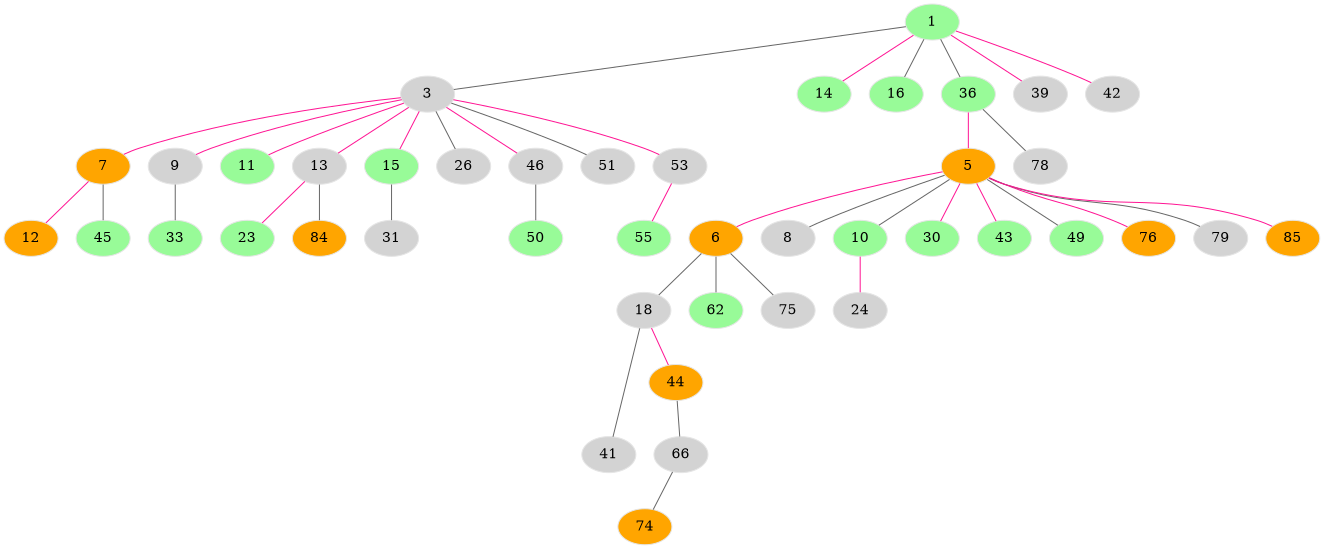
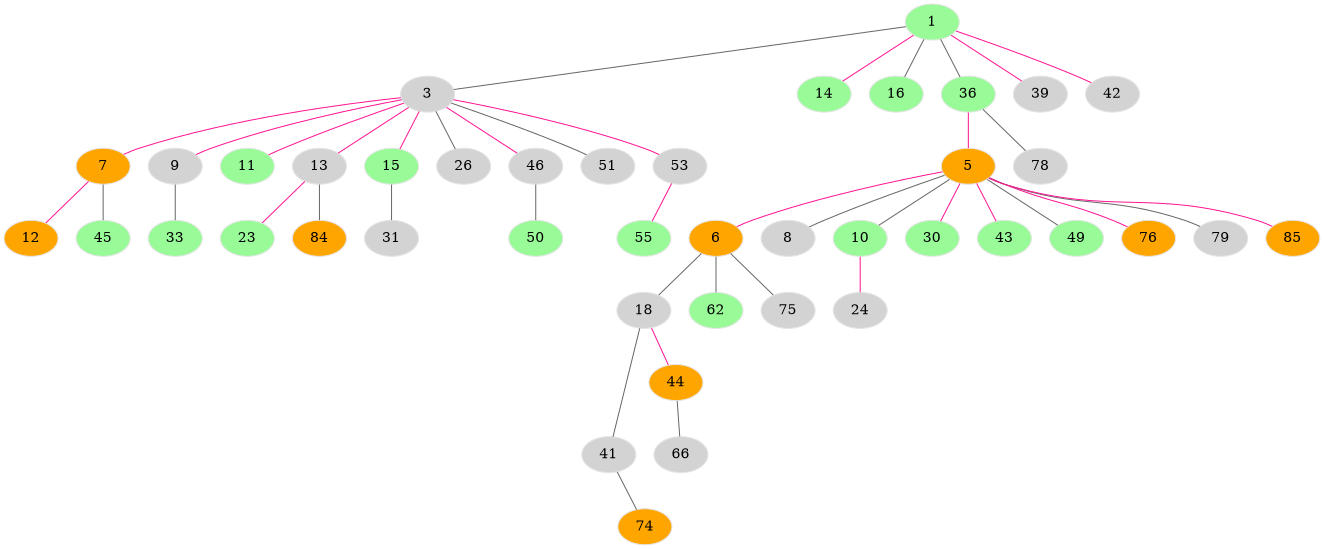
edge "66" -- "74": now "41" -- "74"
